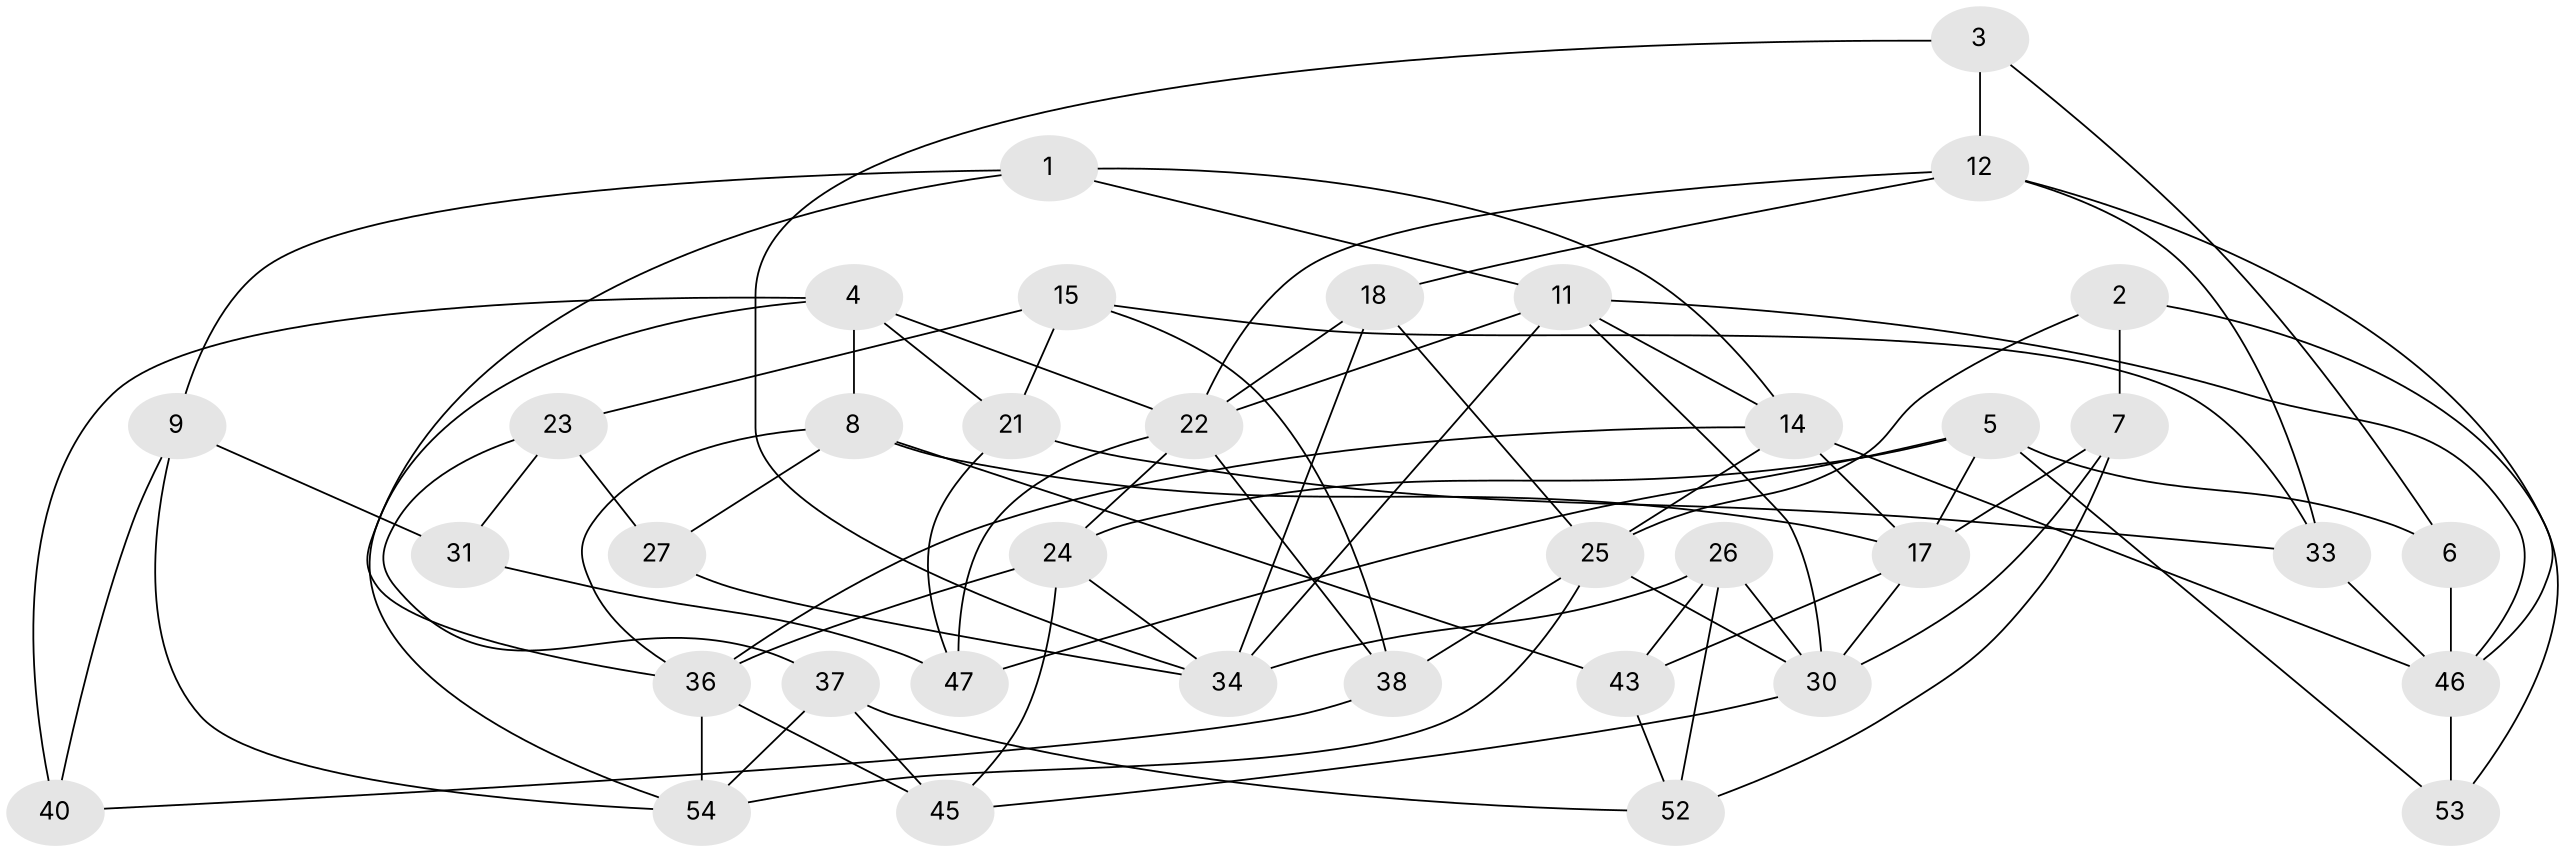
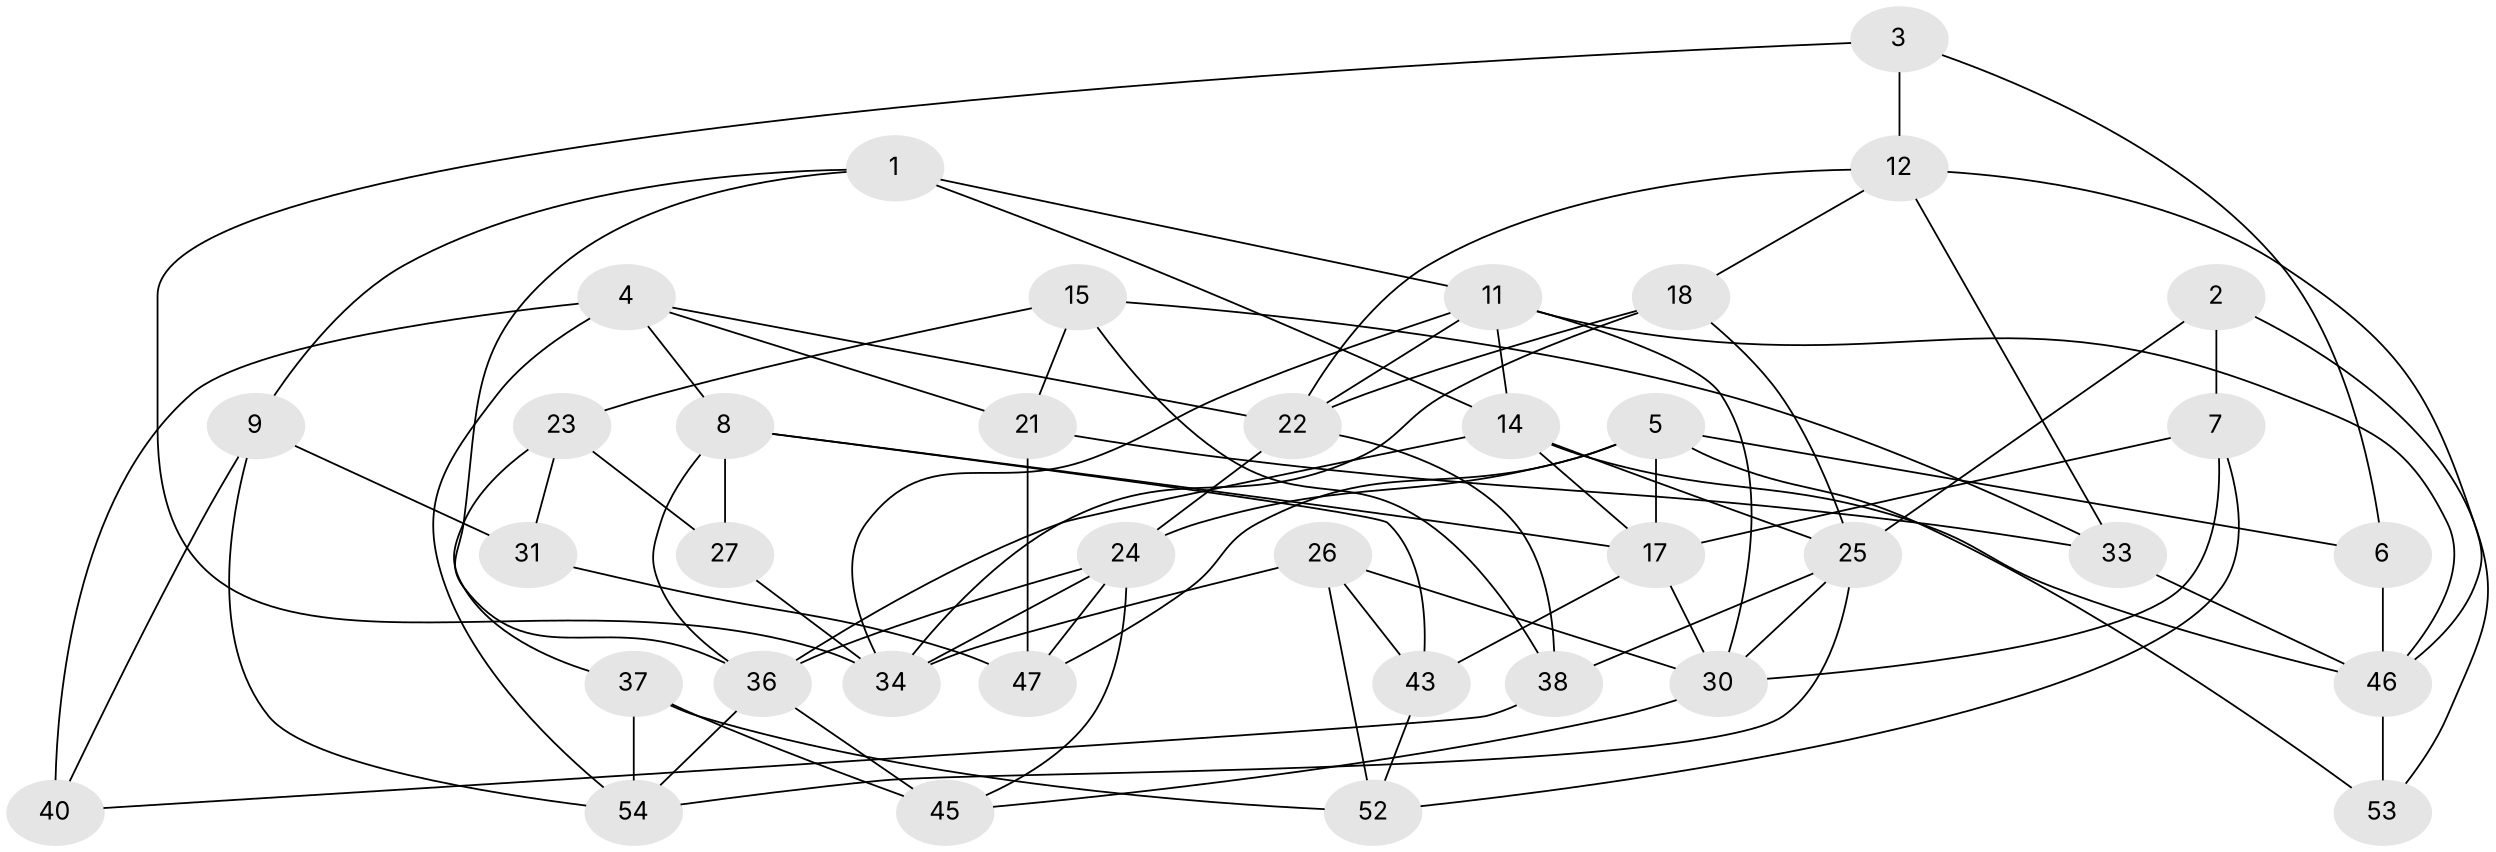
edge "22" -- "47": now "24" -- "47"
